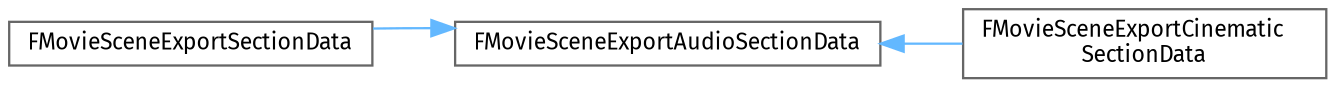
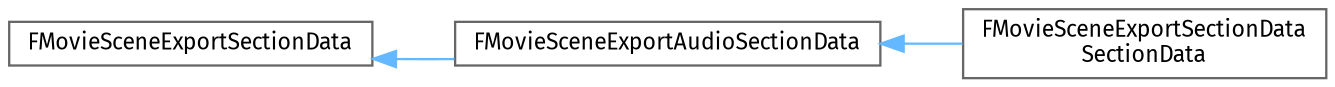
edge "FMovieSceneExportSectionData" -> "FMovieSceneExportAudioSectionData": reversed
node "FMovieSceneExportCinematic SectionData": label "FMovieSceneExportCinematic SectionData" -> "FMovieSceneExportSectionData SectionData"
